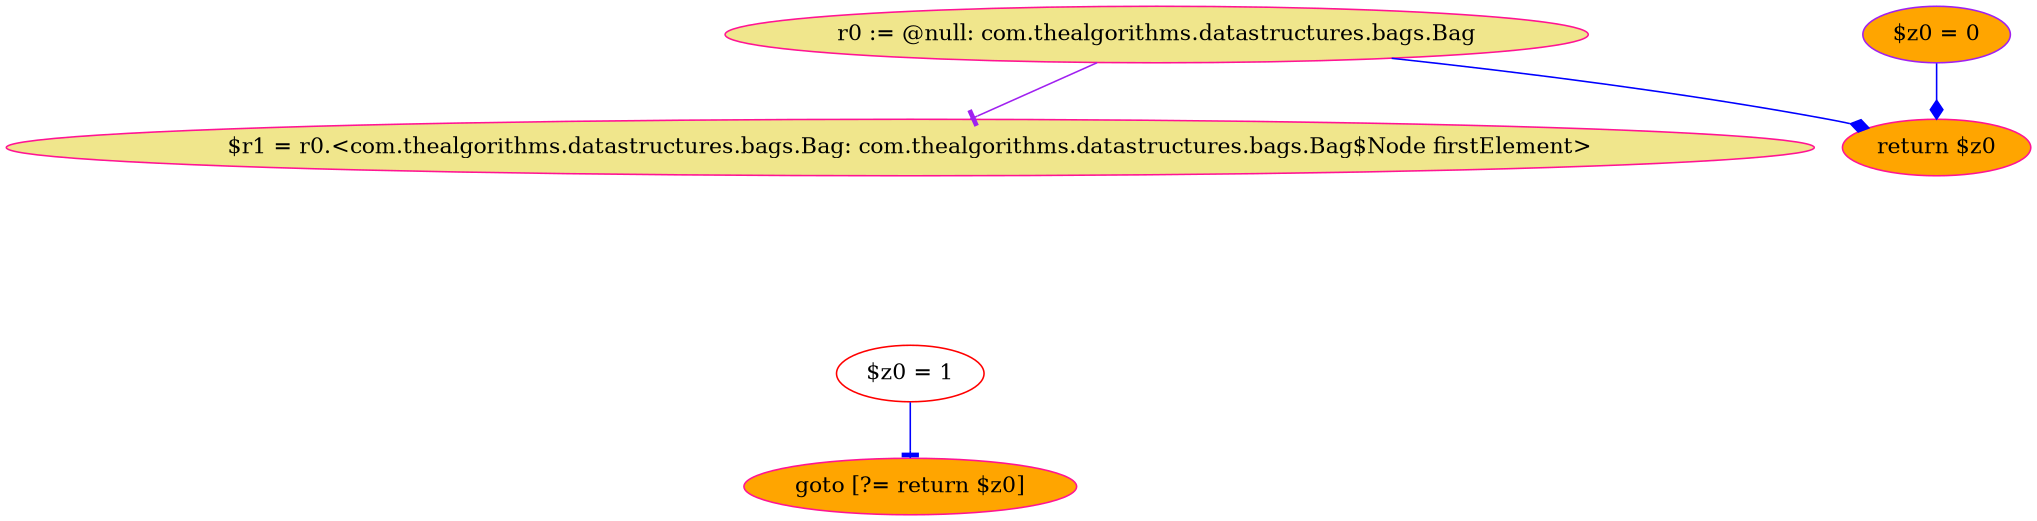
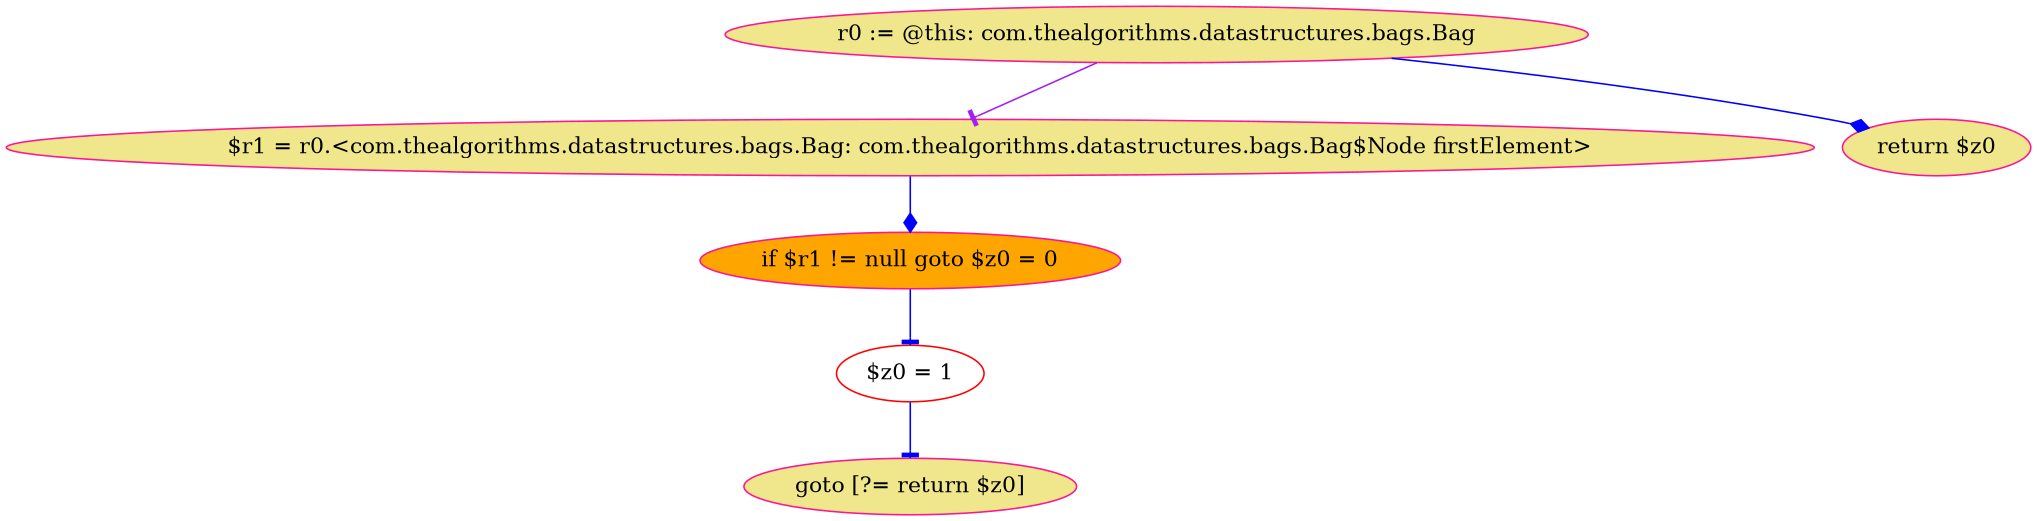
node "r0 := @null: com.thealgorithms.datastructures.bags.Bag": label "r0 := @null: com.thealgorithms.datastructures.bags.Bag" -> "r0 := @this: com.thealgorithms.datastructures.bags.Bag"
node "$z0 = 0": removed
node "return $z0": fillcolor orange -> khaki
node "if $r1 != null goto $z0 = 0": added
node "goto [?= return $z0]": fillcolor orange -> khaki
